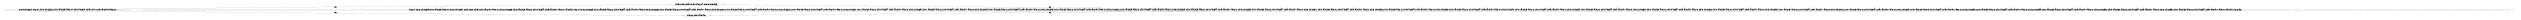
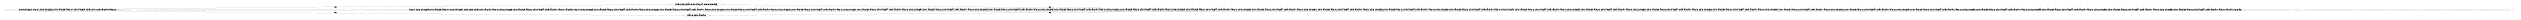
node "'sub esp, 0xc', 'push esi', 'call 0x8049000',": label "'sub esp, 0xc', 'push esi', 'call 0x8049000'," -> "'sub add, 0xc', 'push esi', 'call 0x8049000',"
